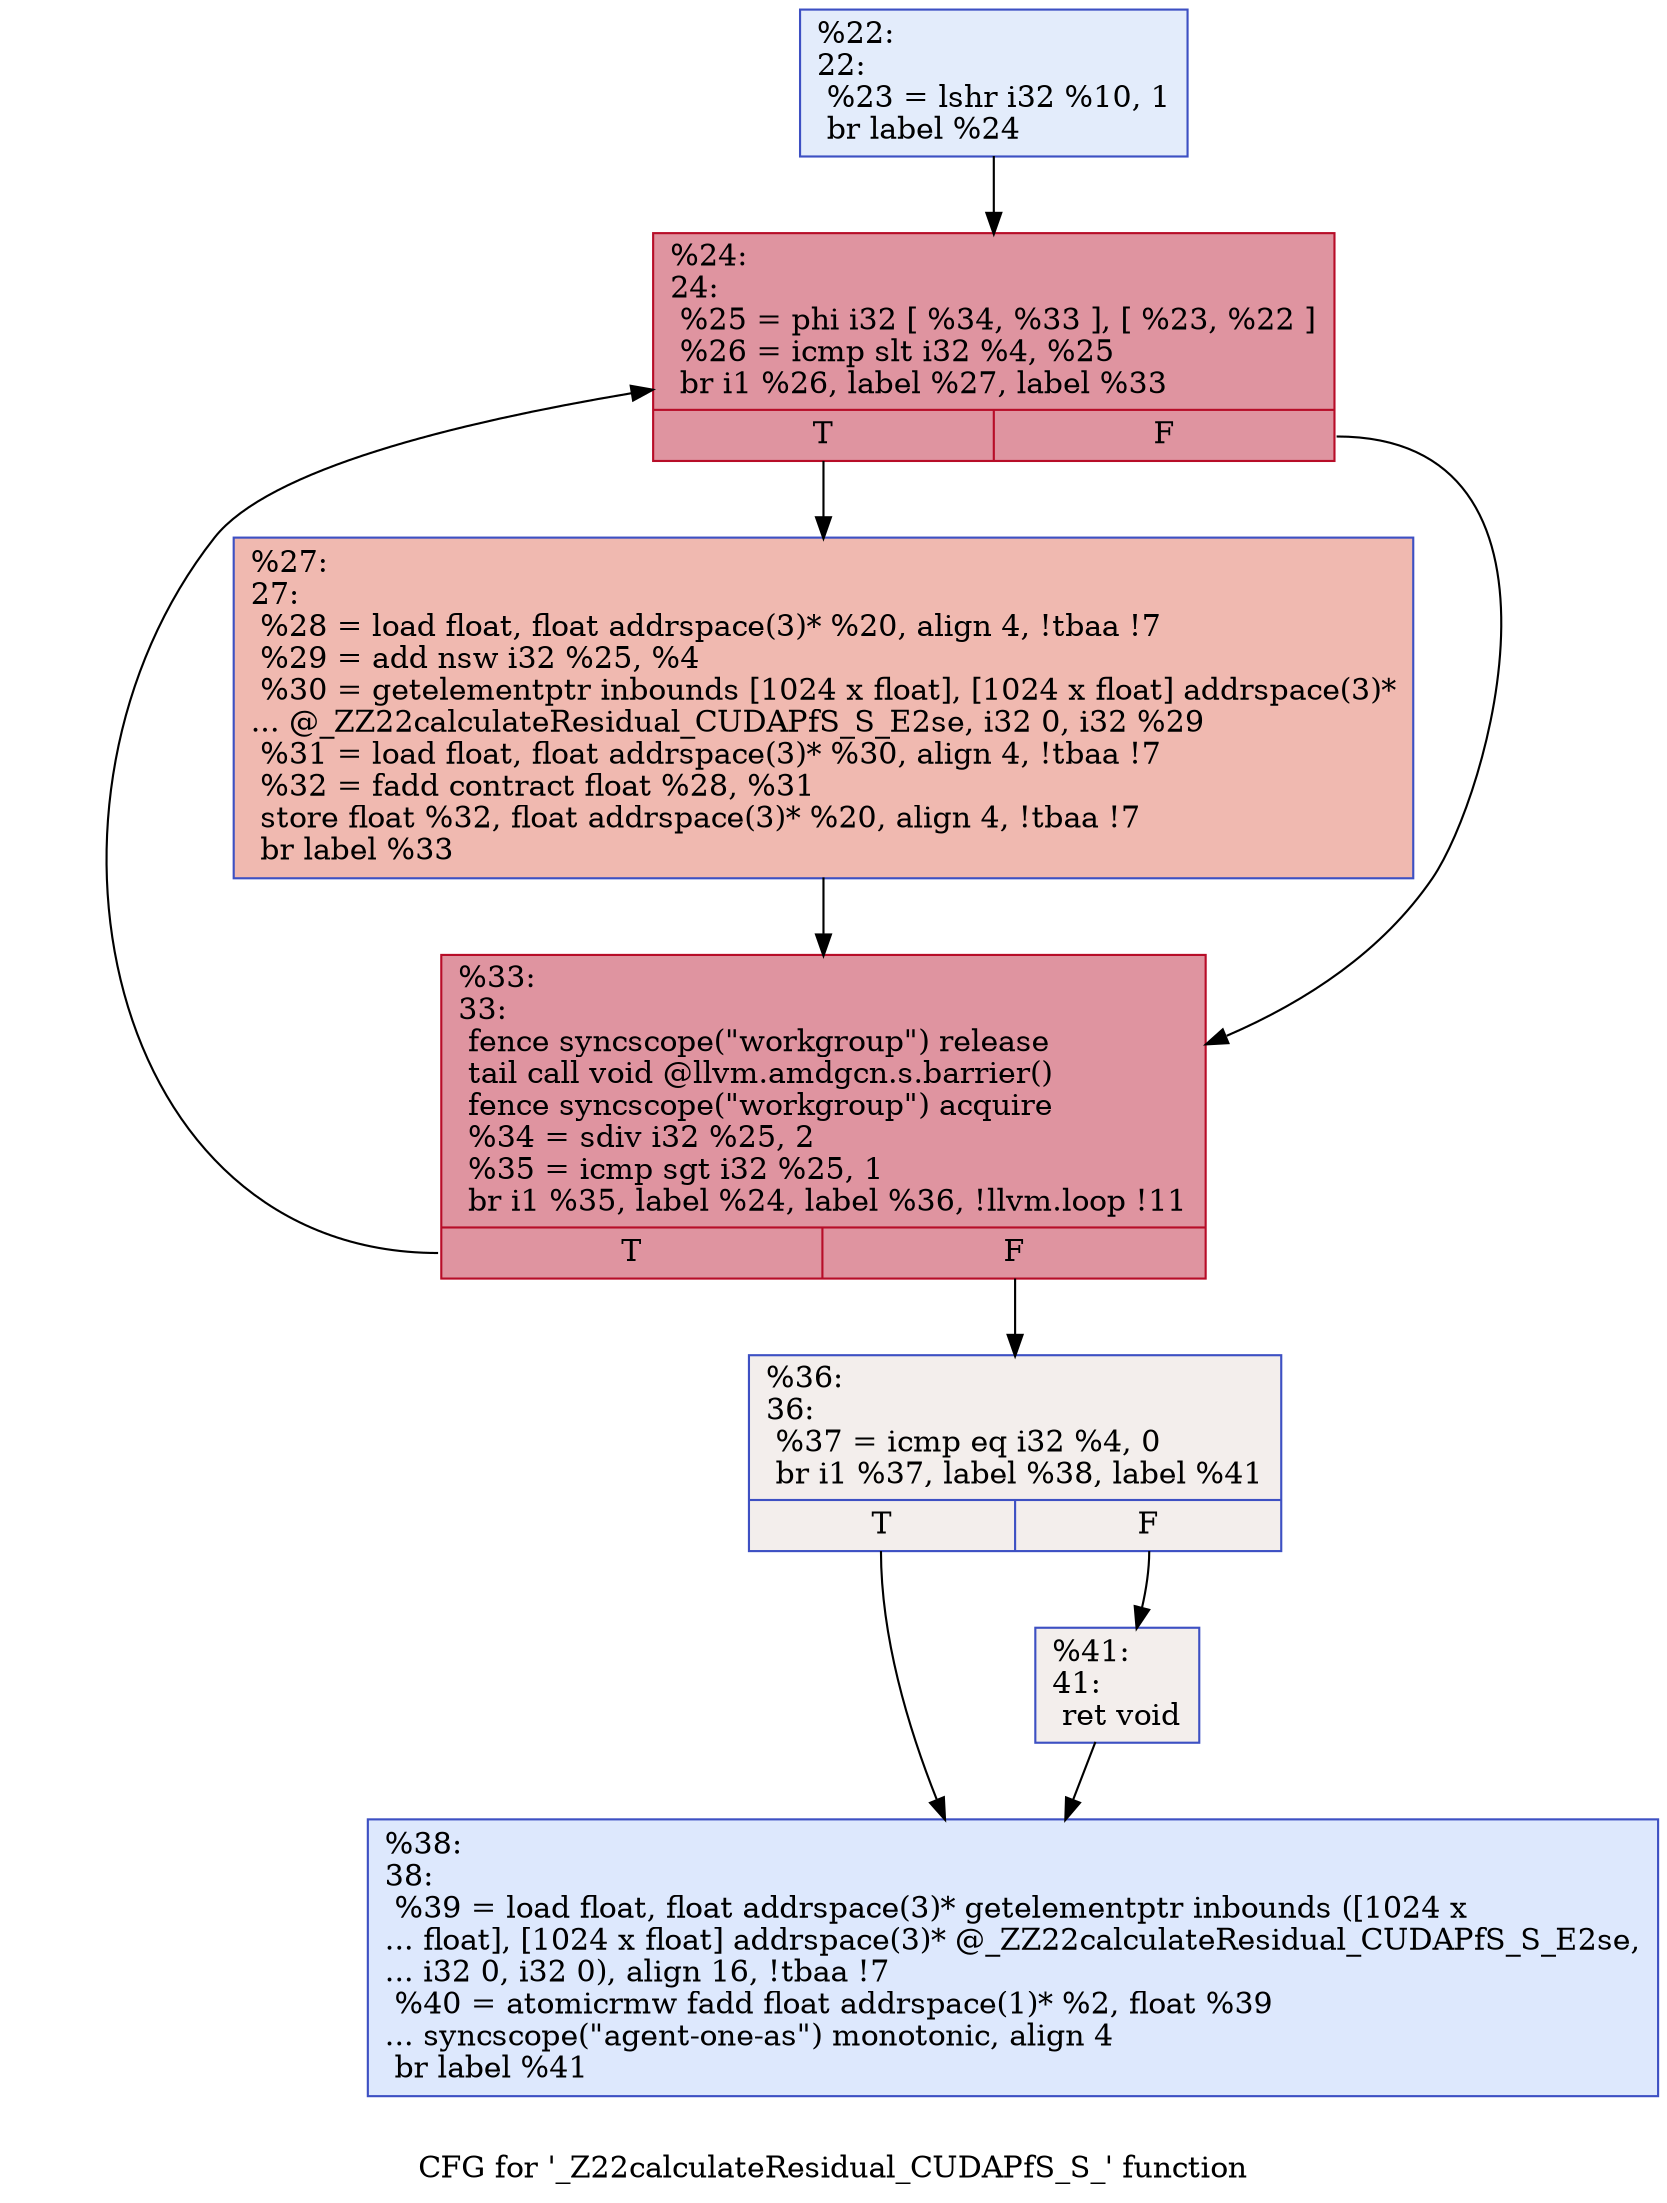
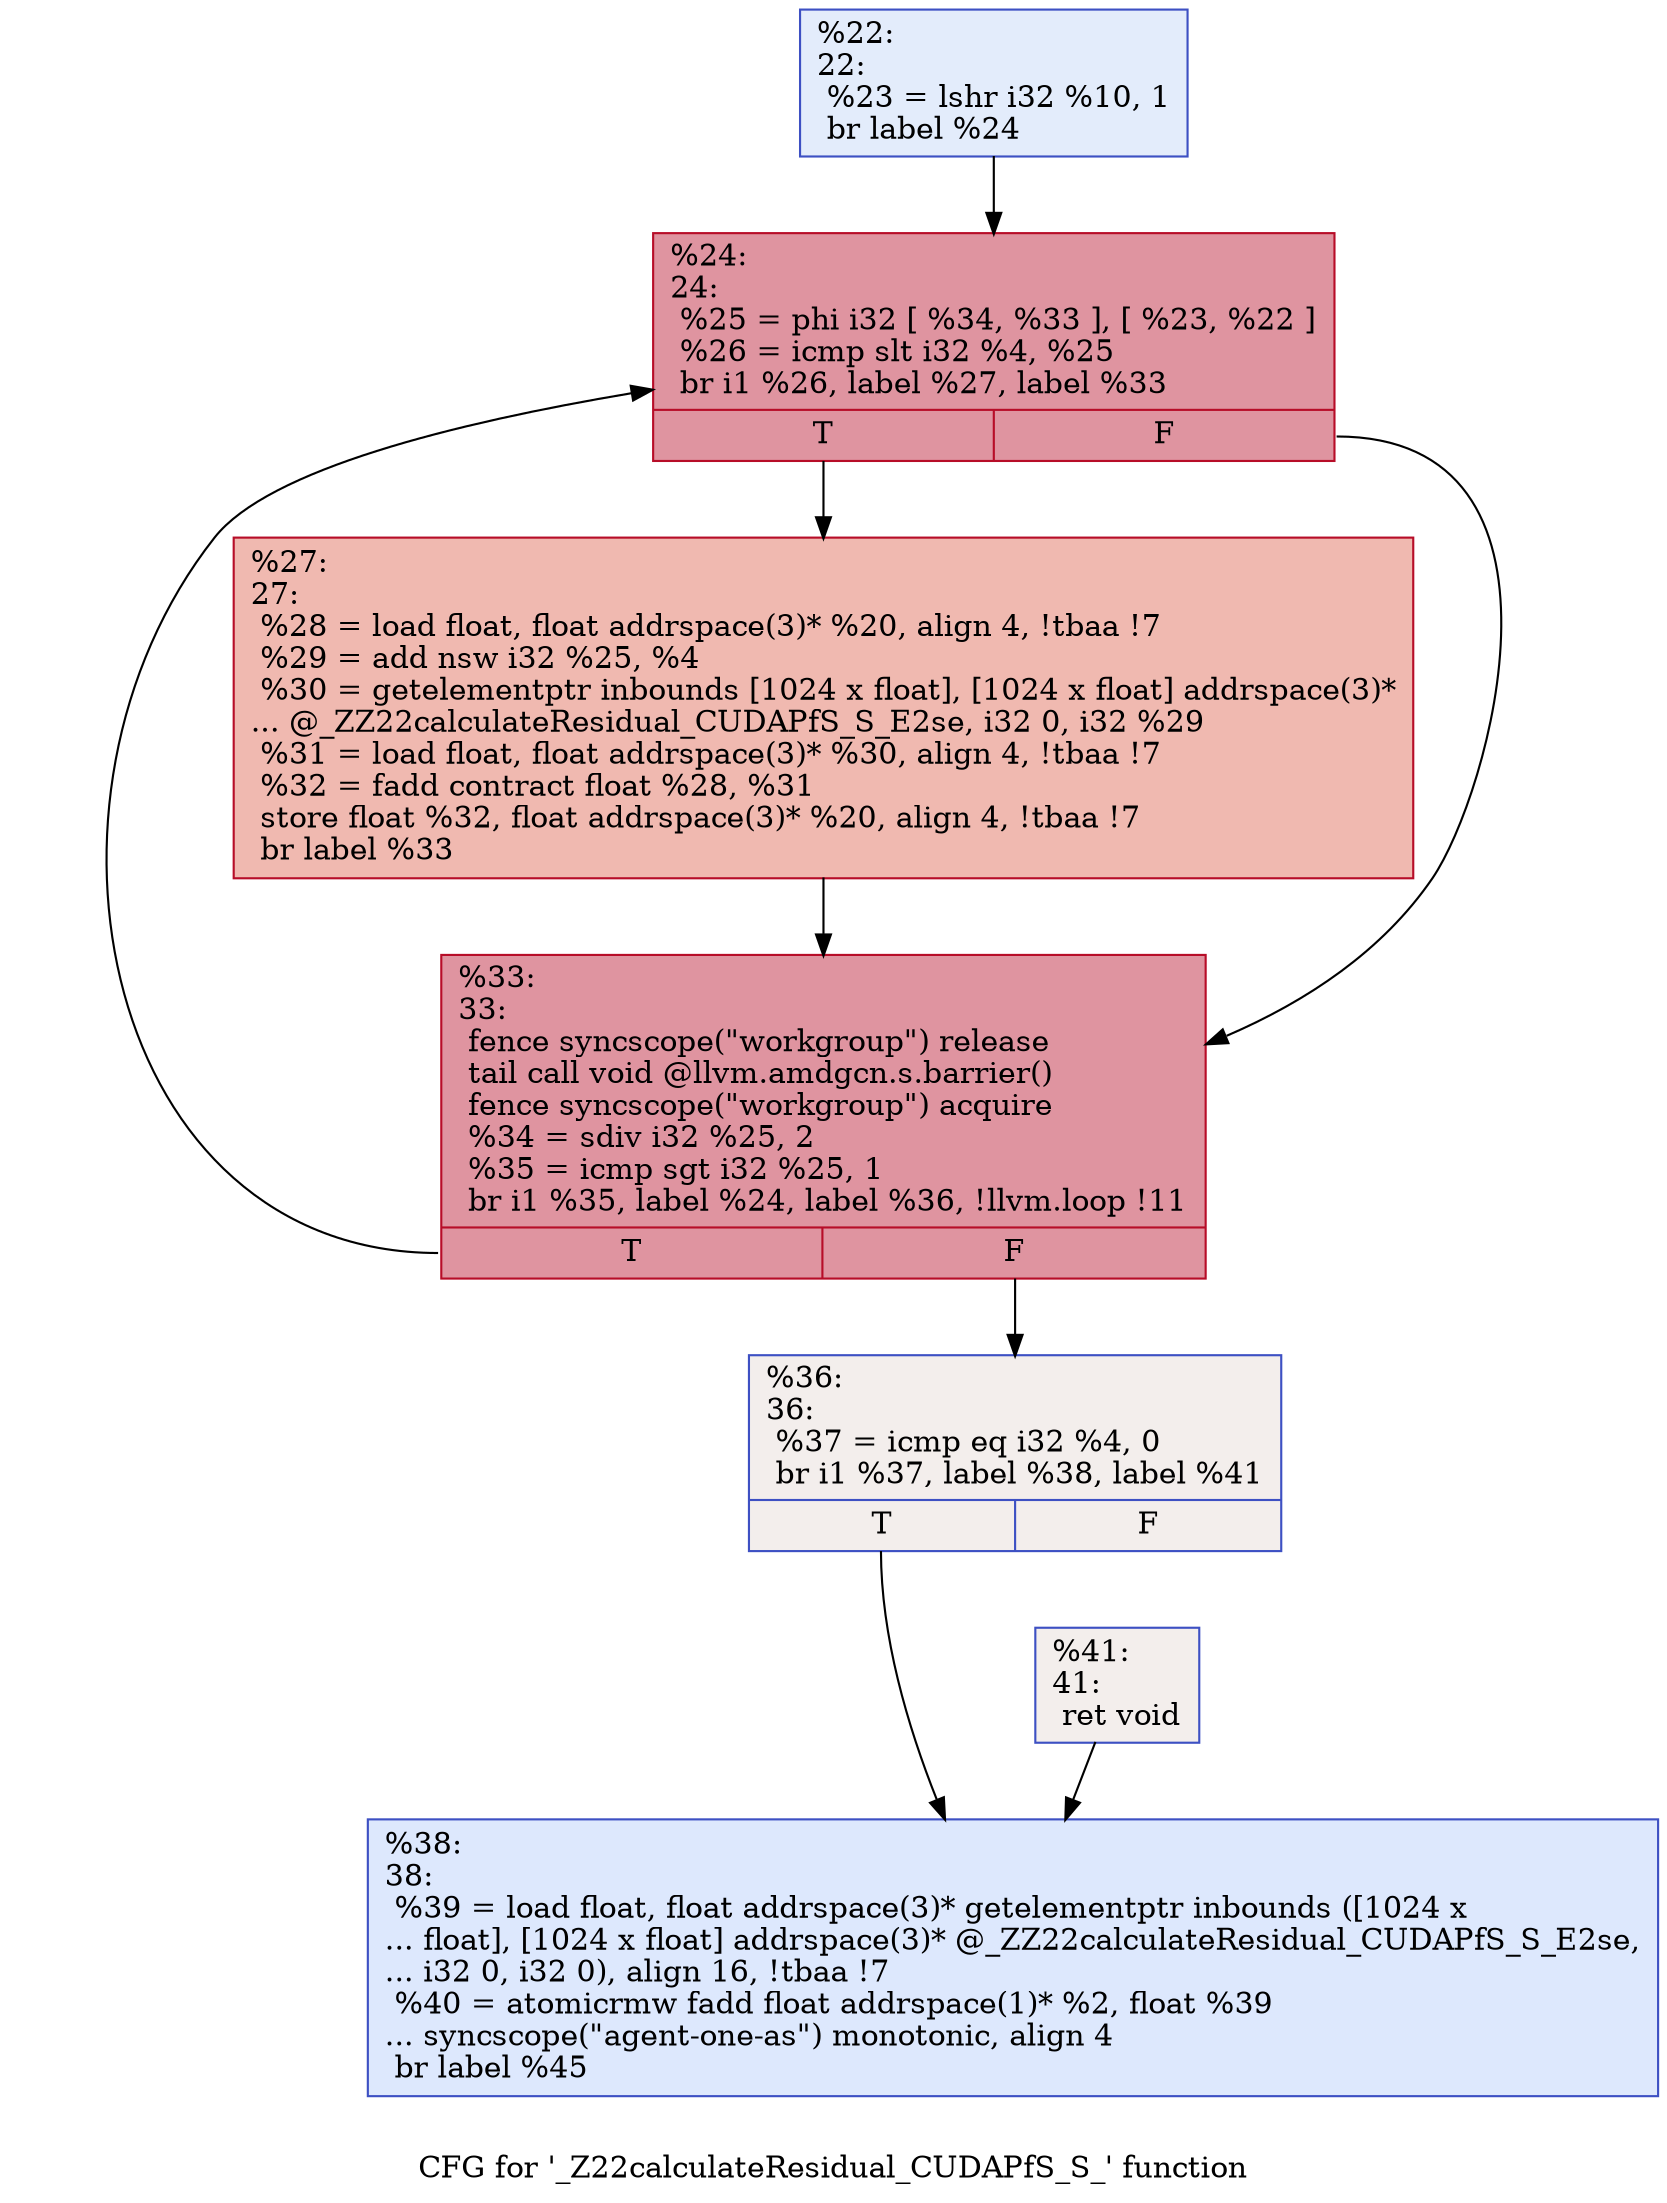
node "%27:": color #3d50c3ff -> #b70d28ff
edge "%36:" -> "%41:": removed
node "%38:": text "br label %41" -> "br label %45"
